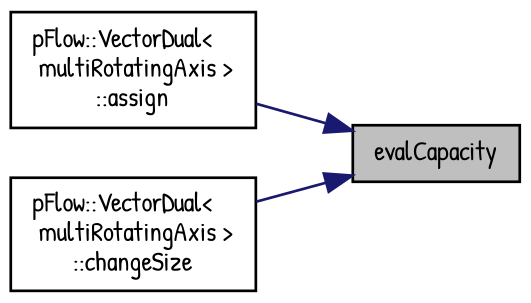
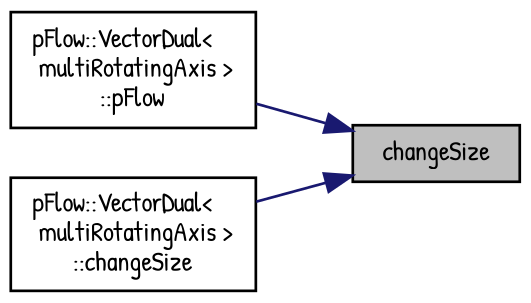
node "pFlow::VectorDual< multiRotatingAxis > ::assign": label "pFlow::VectorDual< multiRotatingAxis > ::assign" -> "pFlow::VectorDual< multiRotatingAxis > ::pFlow"
node "evalCapacity": label "evalCapacity" -> "changeSize"
